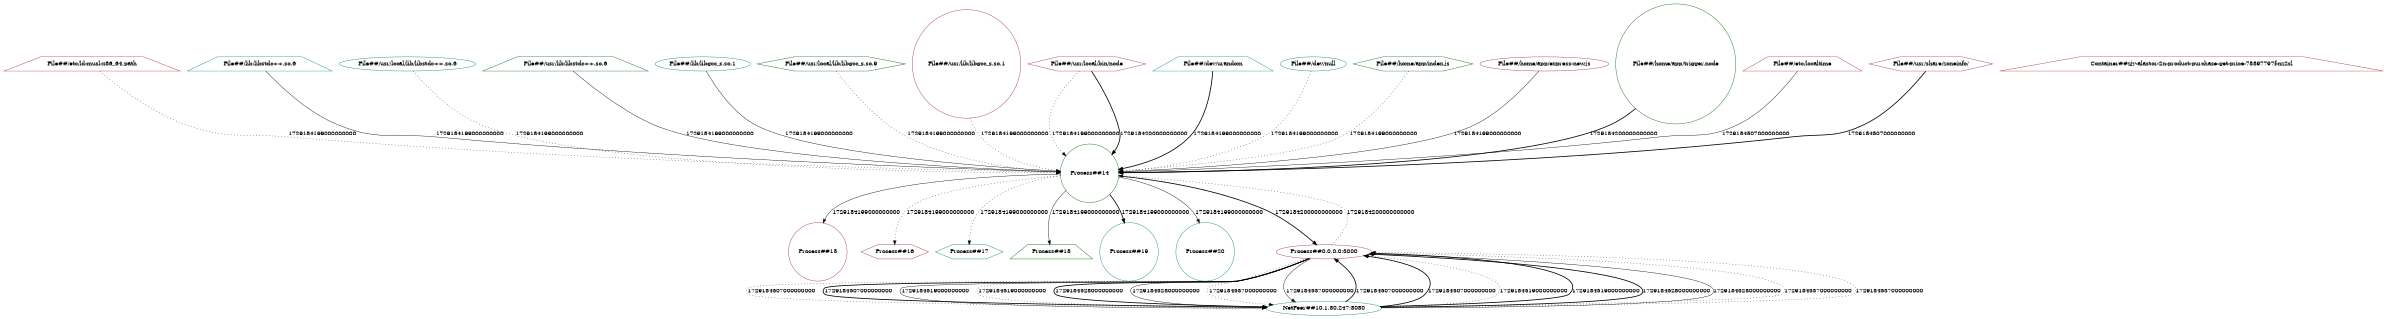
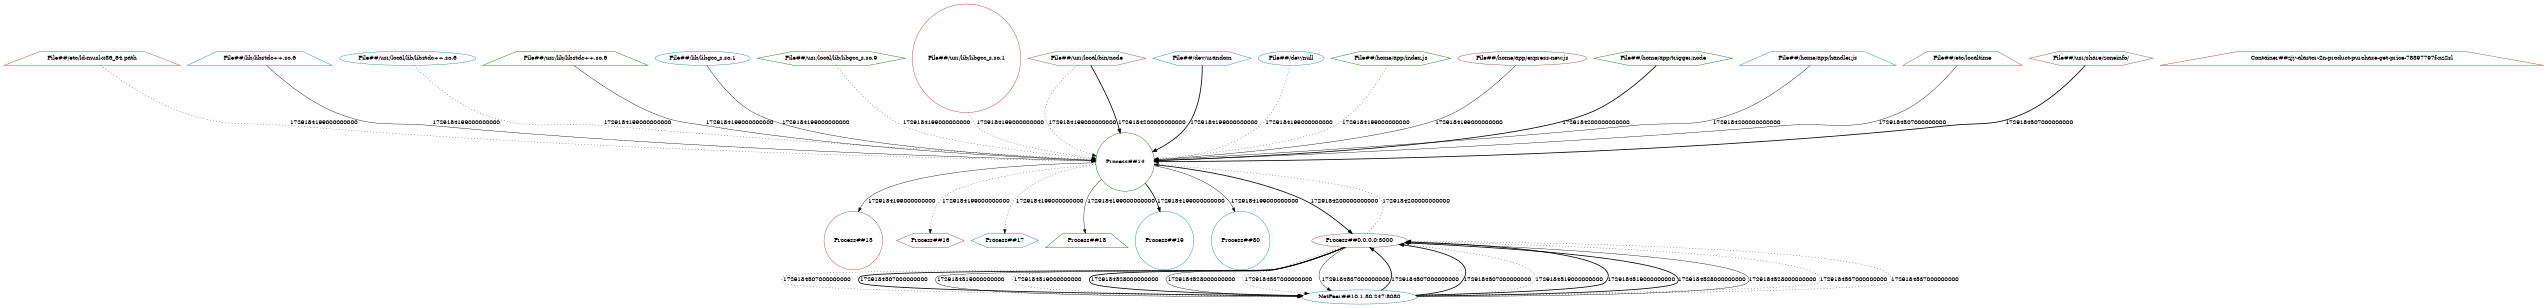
node "File##/home/app/handler.js": added
node "File##/dev/urandom": shape trapezium -> hexagon
node "File##/home/app/trigger.node": shape circle -> hexagon
node "Process##20": label "Process##20" -> "Process##80"
